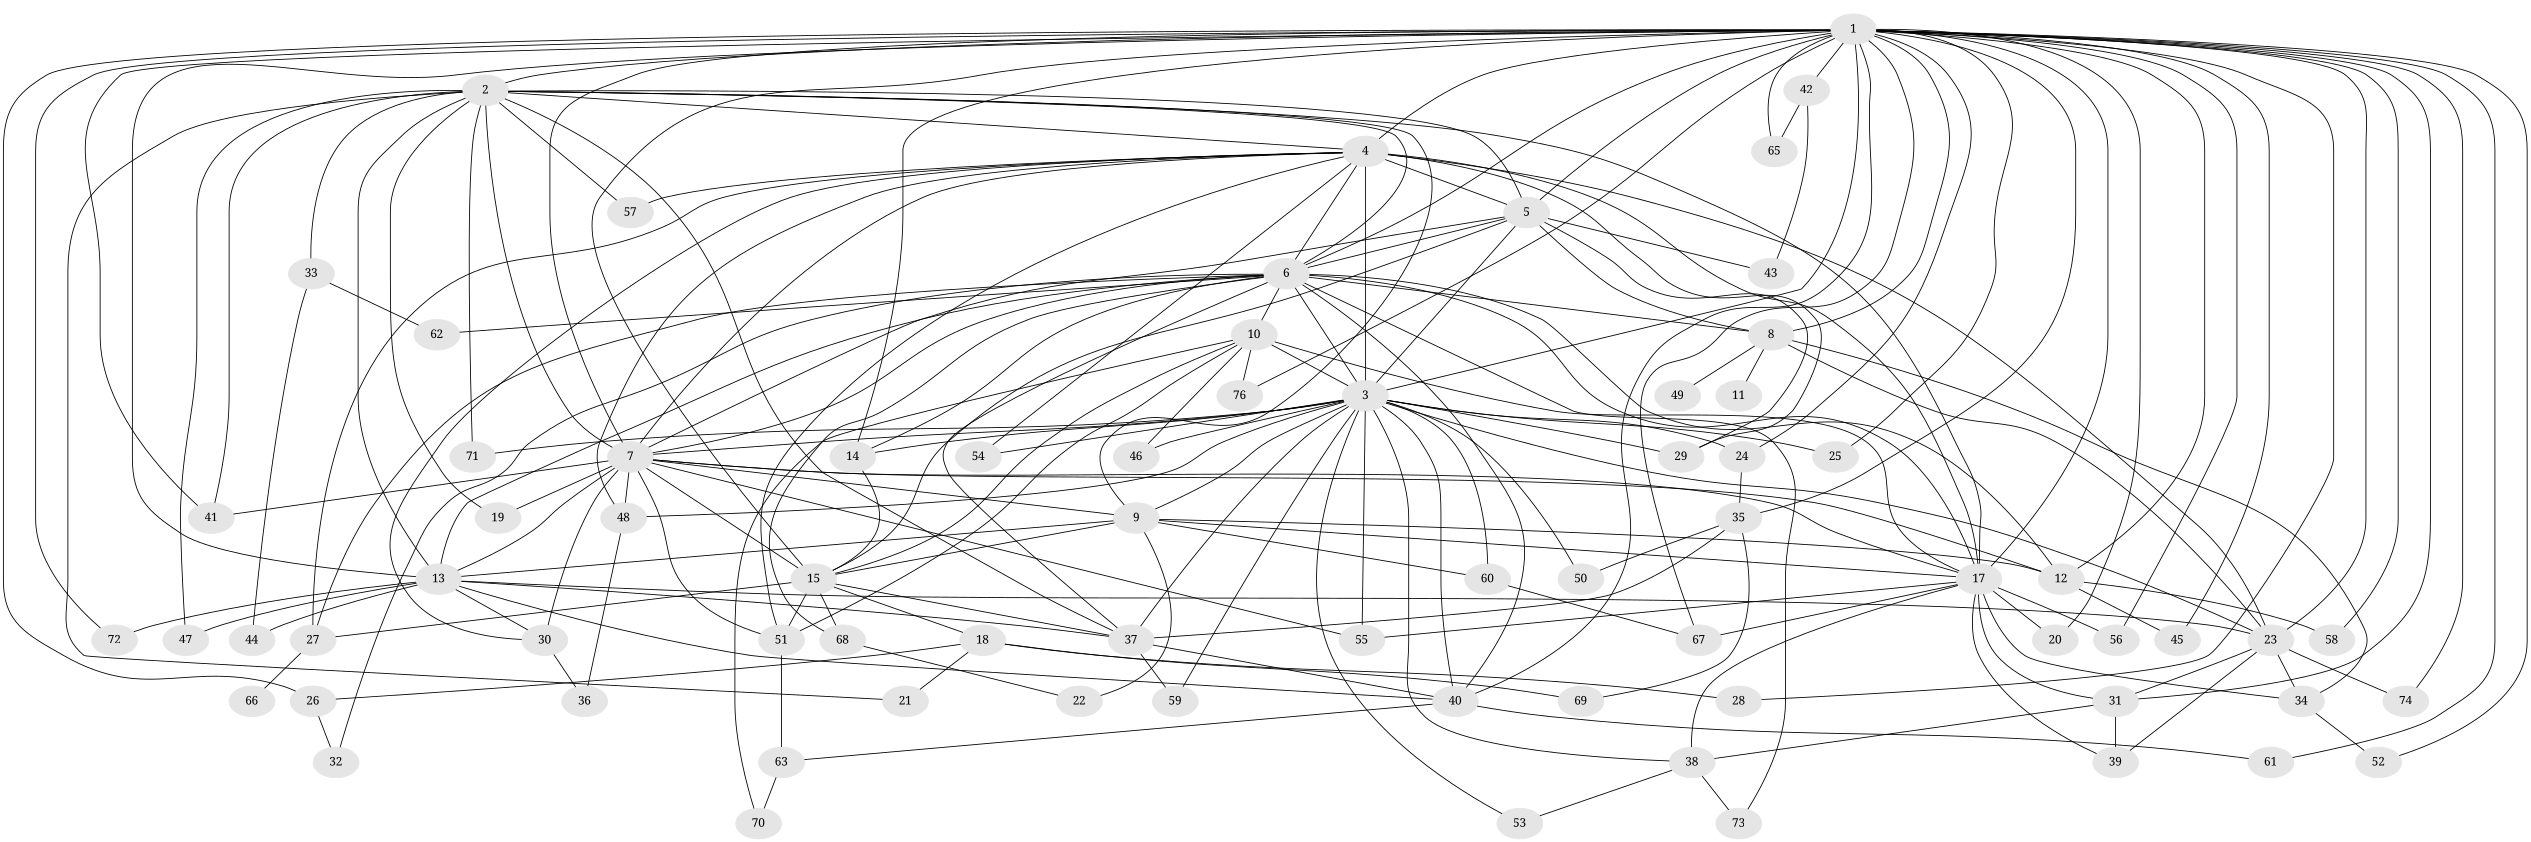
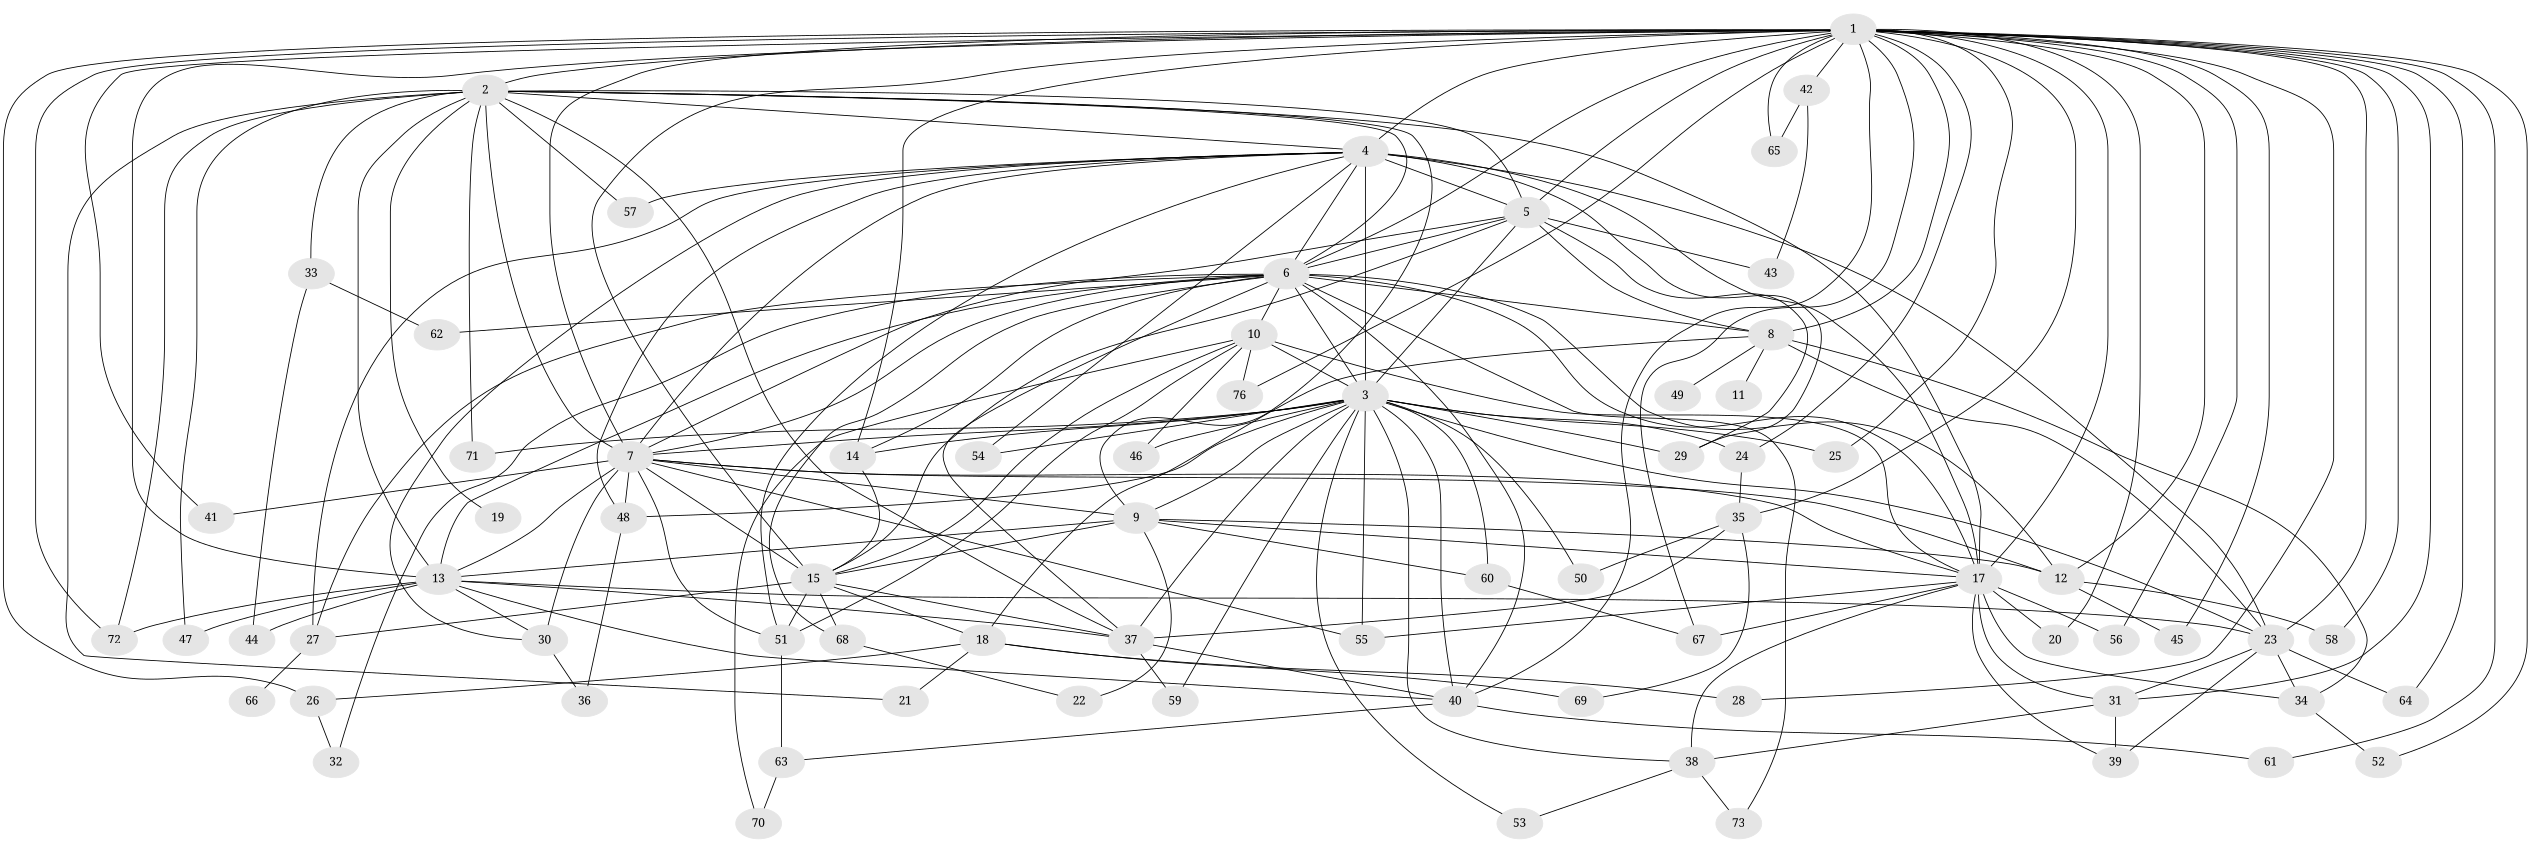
edge "2" -- "41": now "2" -- "72"
edge "1" -- "3": removed
edge "8" -- "18": added
edge "7" -- "19": removed
node "74": label "74" -> "64"
